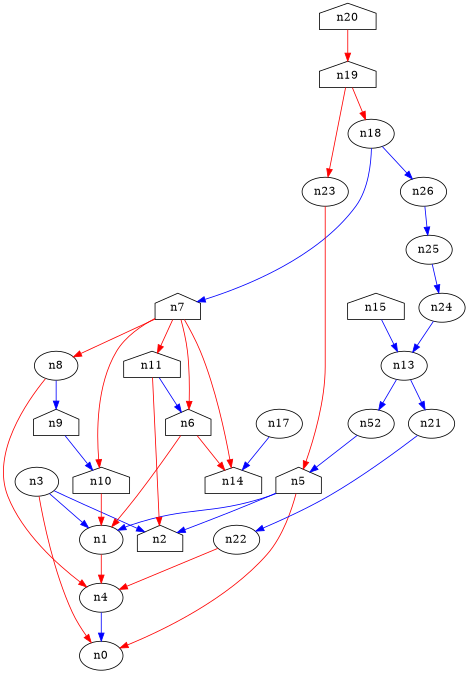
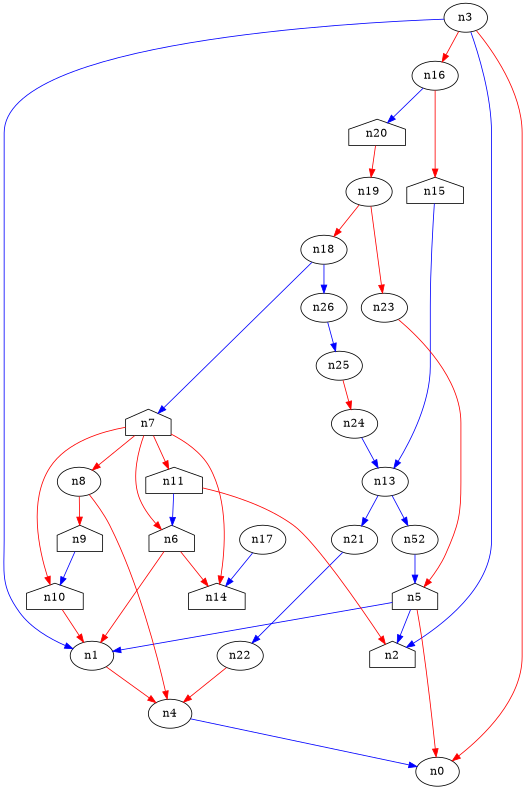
node "n19": shape house -> ellipse
node "n16": added
edge "n25" -> "n24": color blue -> red
edge "n8" -> "n9": color blue -> red
